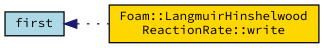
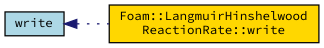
node "first": label "first" -> "write"
